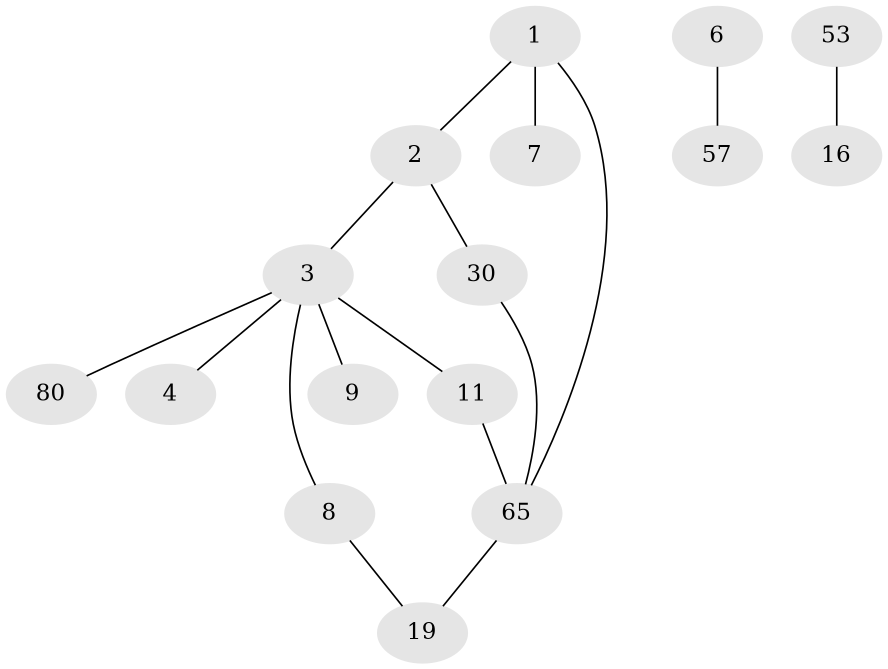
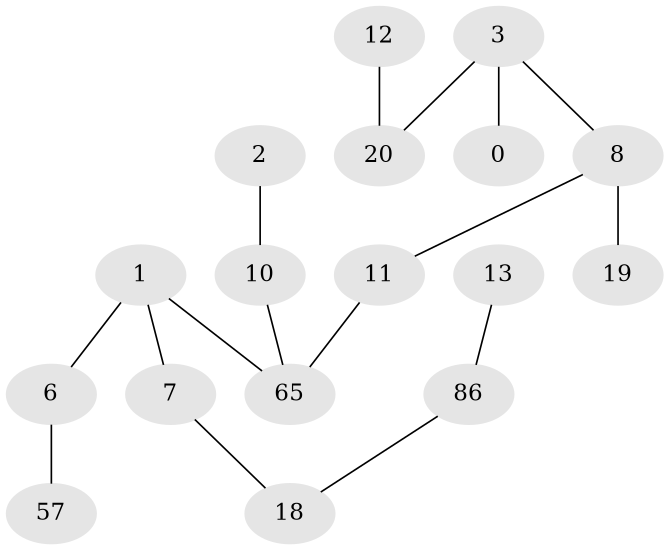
node "12": added
node "53": label "53" -> "13"
edge "1" -- "2": now "1" -- "6"
node "16": label "16" -> "86"
edge "2" -- "3": removed
node "30": label "30" -> "10"
edge "3" -- "11": now "8" -- "11"
node "80": label "80" -> "20"
node "4": label "4" -> "0"
node "9": removed
node "18": added
edge "65" -- "19": removed
